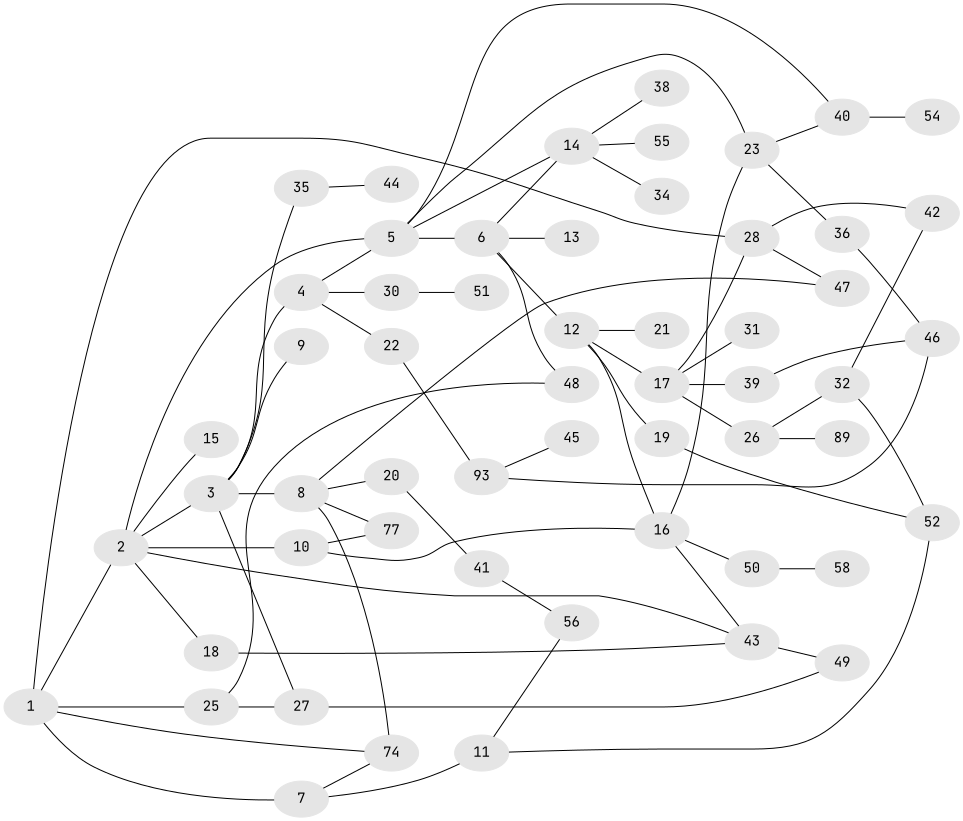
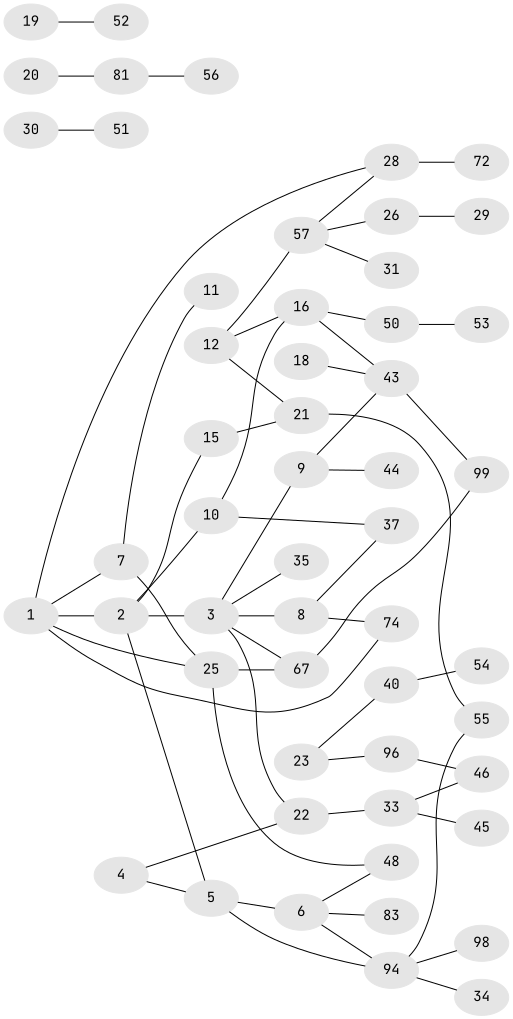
edge "40" -- "5": removed
edge "23" -- "5": removed
node "38": label "38" -> "98"
node "14": label "14" -> "94"
edge "44" -- "35": now "44" -- "9"
node "42": label "42" -> "72"
node "36": label "36" -> "96"
node "13": label "13" -> "83"
edge "6" -- "12": removed
node "47": removed
edge "4" -- "30": removed
edge "23" -- "16": removed
node "17": label "17" -> "57"
node "39": removed
node "32": removed
edge "4" -- "3": now "22" -- "3"
edge "12" -- "19": removed
edge "21" -- "15": added
node "89": label "89" -> "29"
node "93": label "93" -> "33"
edge "20" -- "8": removed
node "77": label "77" -> "37"
edge "21" -- "55": added
node "41": label "41" -> "81"
node "58": label "58" -> "53"
edge "2" -- "43": now "9" -- "43"
edge "2" -- "18": removed
node "49": label "49" -> "99"
edge "56" -- "11": removed
node "27": label "27" -> "67"
edge "52" -- "11": removed
edge "74" -- "7": now "25" -- "7"
